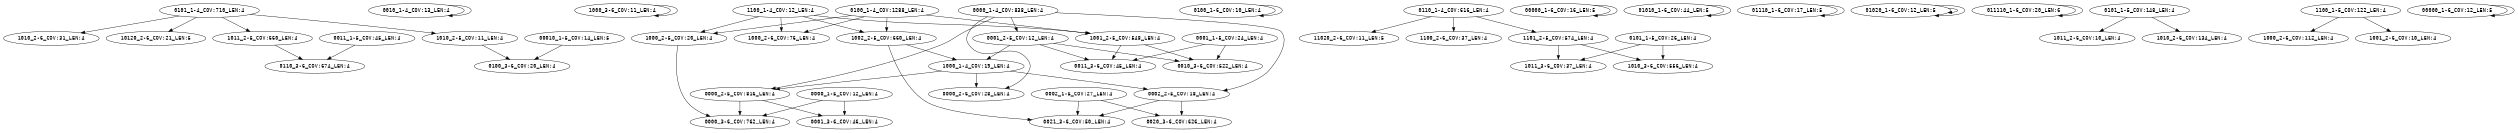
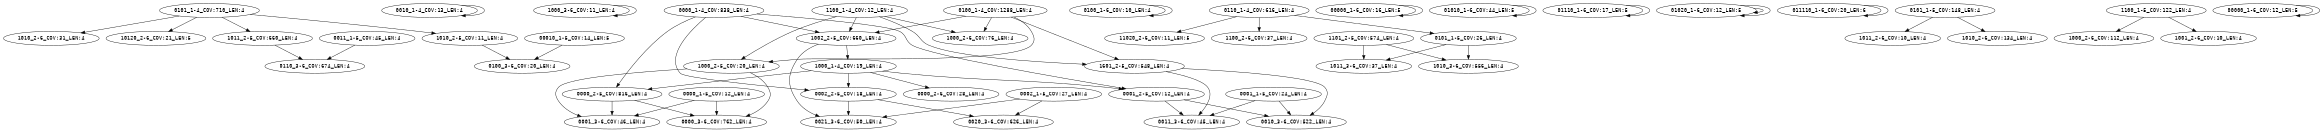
edge "0110_1-4_COV:616_LEN:4" -> "1101_2-5_COV:574_LEN:4": now "0110_1-4_COV:616_LEN:4" -> "0101_1-5_COV:26_LEN:4"
node "1001_2-5_COV:548_LEN:4": label "1001_2-5_COV:548_LEN:4" -> "1601_2-5_COV:548_LEN:4"
edge "0001_2-5_COV:12_LEN:4" -> "1000_1-4_COV:19_LEN:4": reversed
edge "0000_1-4_COV:838_LEN:4" -> "0000_2-6_COV:28_LEN:4": now "0000_1-4_COV:838_LEN:4" -> "1002_2-5_COV:660_LEN:4"
edge "1000_2-5_COV:20_LEN:4" -> "0001_3-6_COV:46_LEN:4": added
